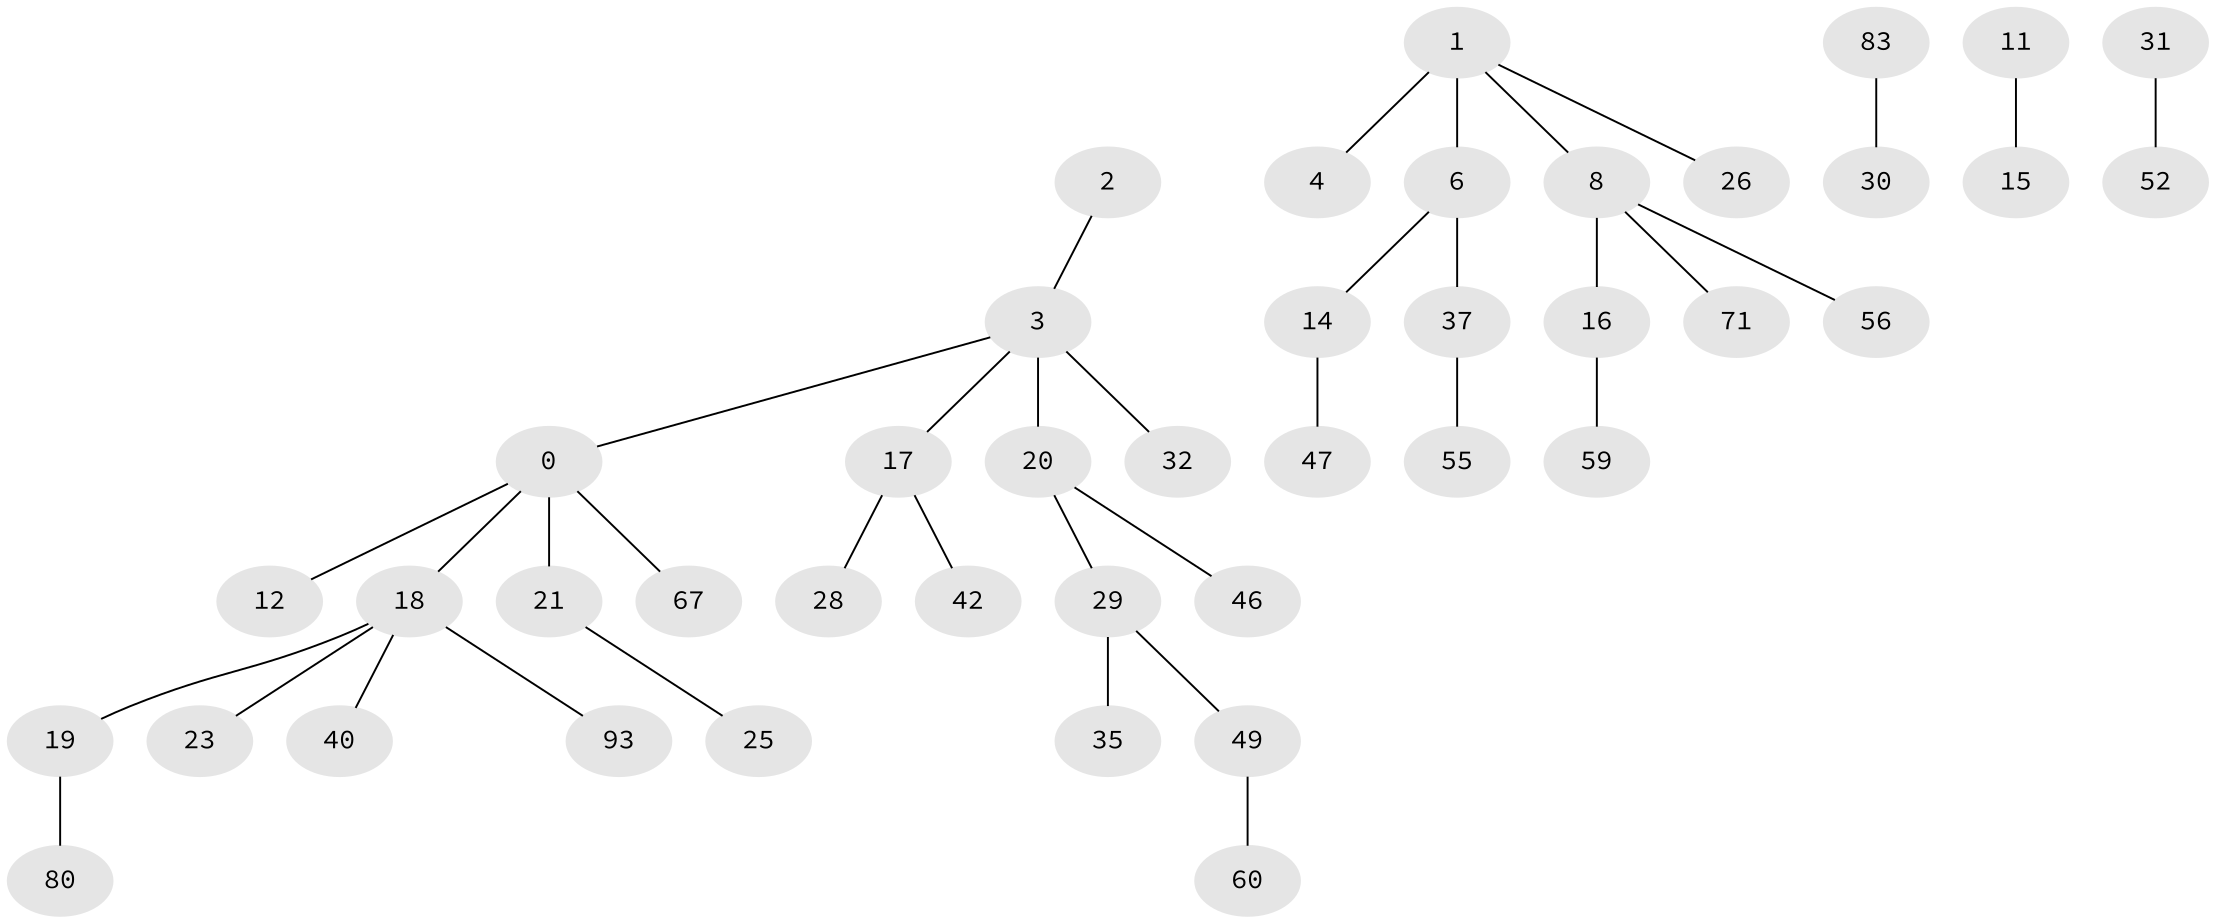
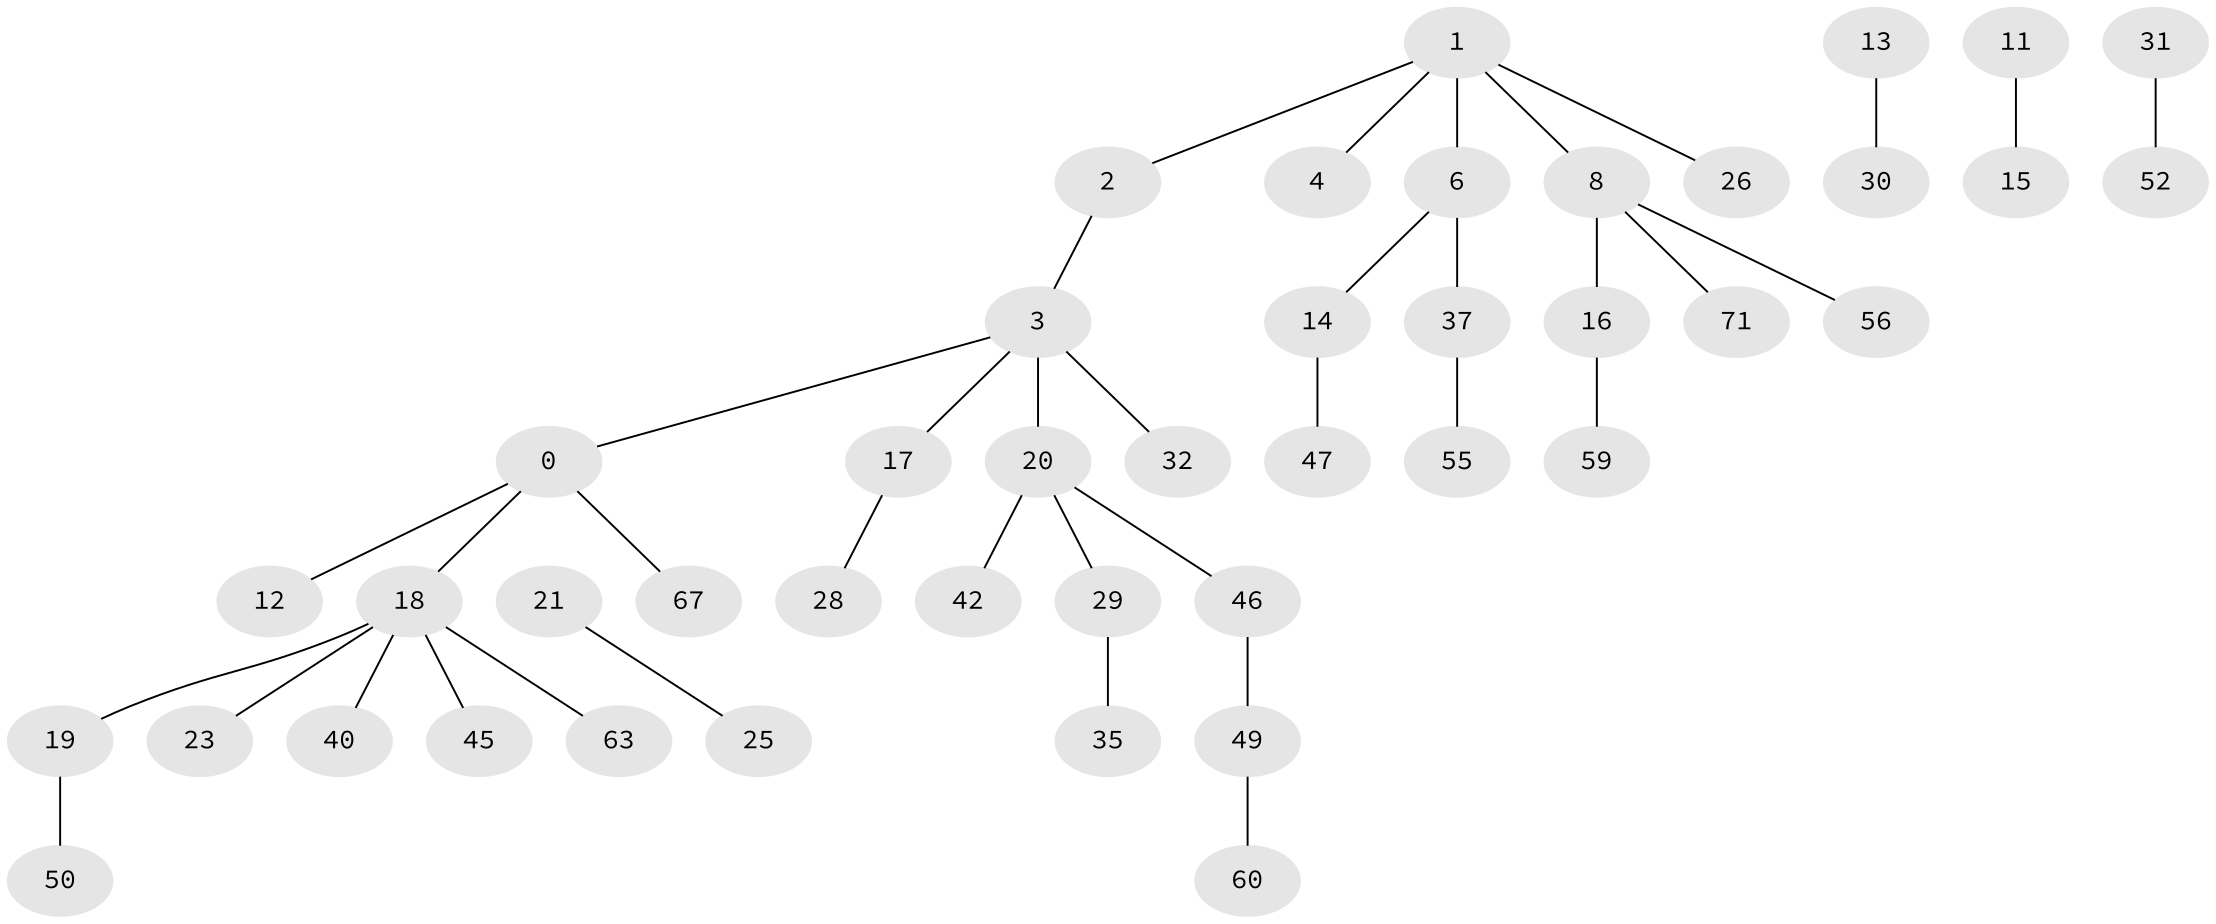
node "83": label "83" -> "13"
edge "1" -- "2": added
edge "0" -- "21": removed
edge "17" -- "42": now "20" -- "42"
edge "29" -- "49": now "46" -- "49"
node "45": added
node "93": label "93" -> "63"
node "80": label "80" -> "50"
